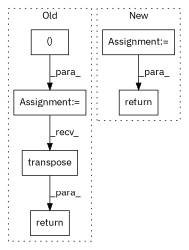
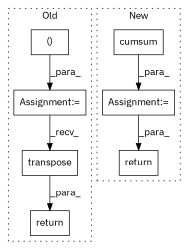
node "cumsum": added
